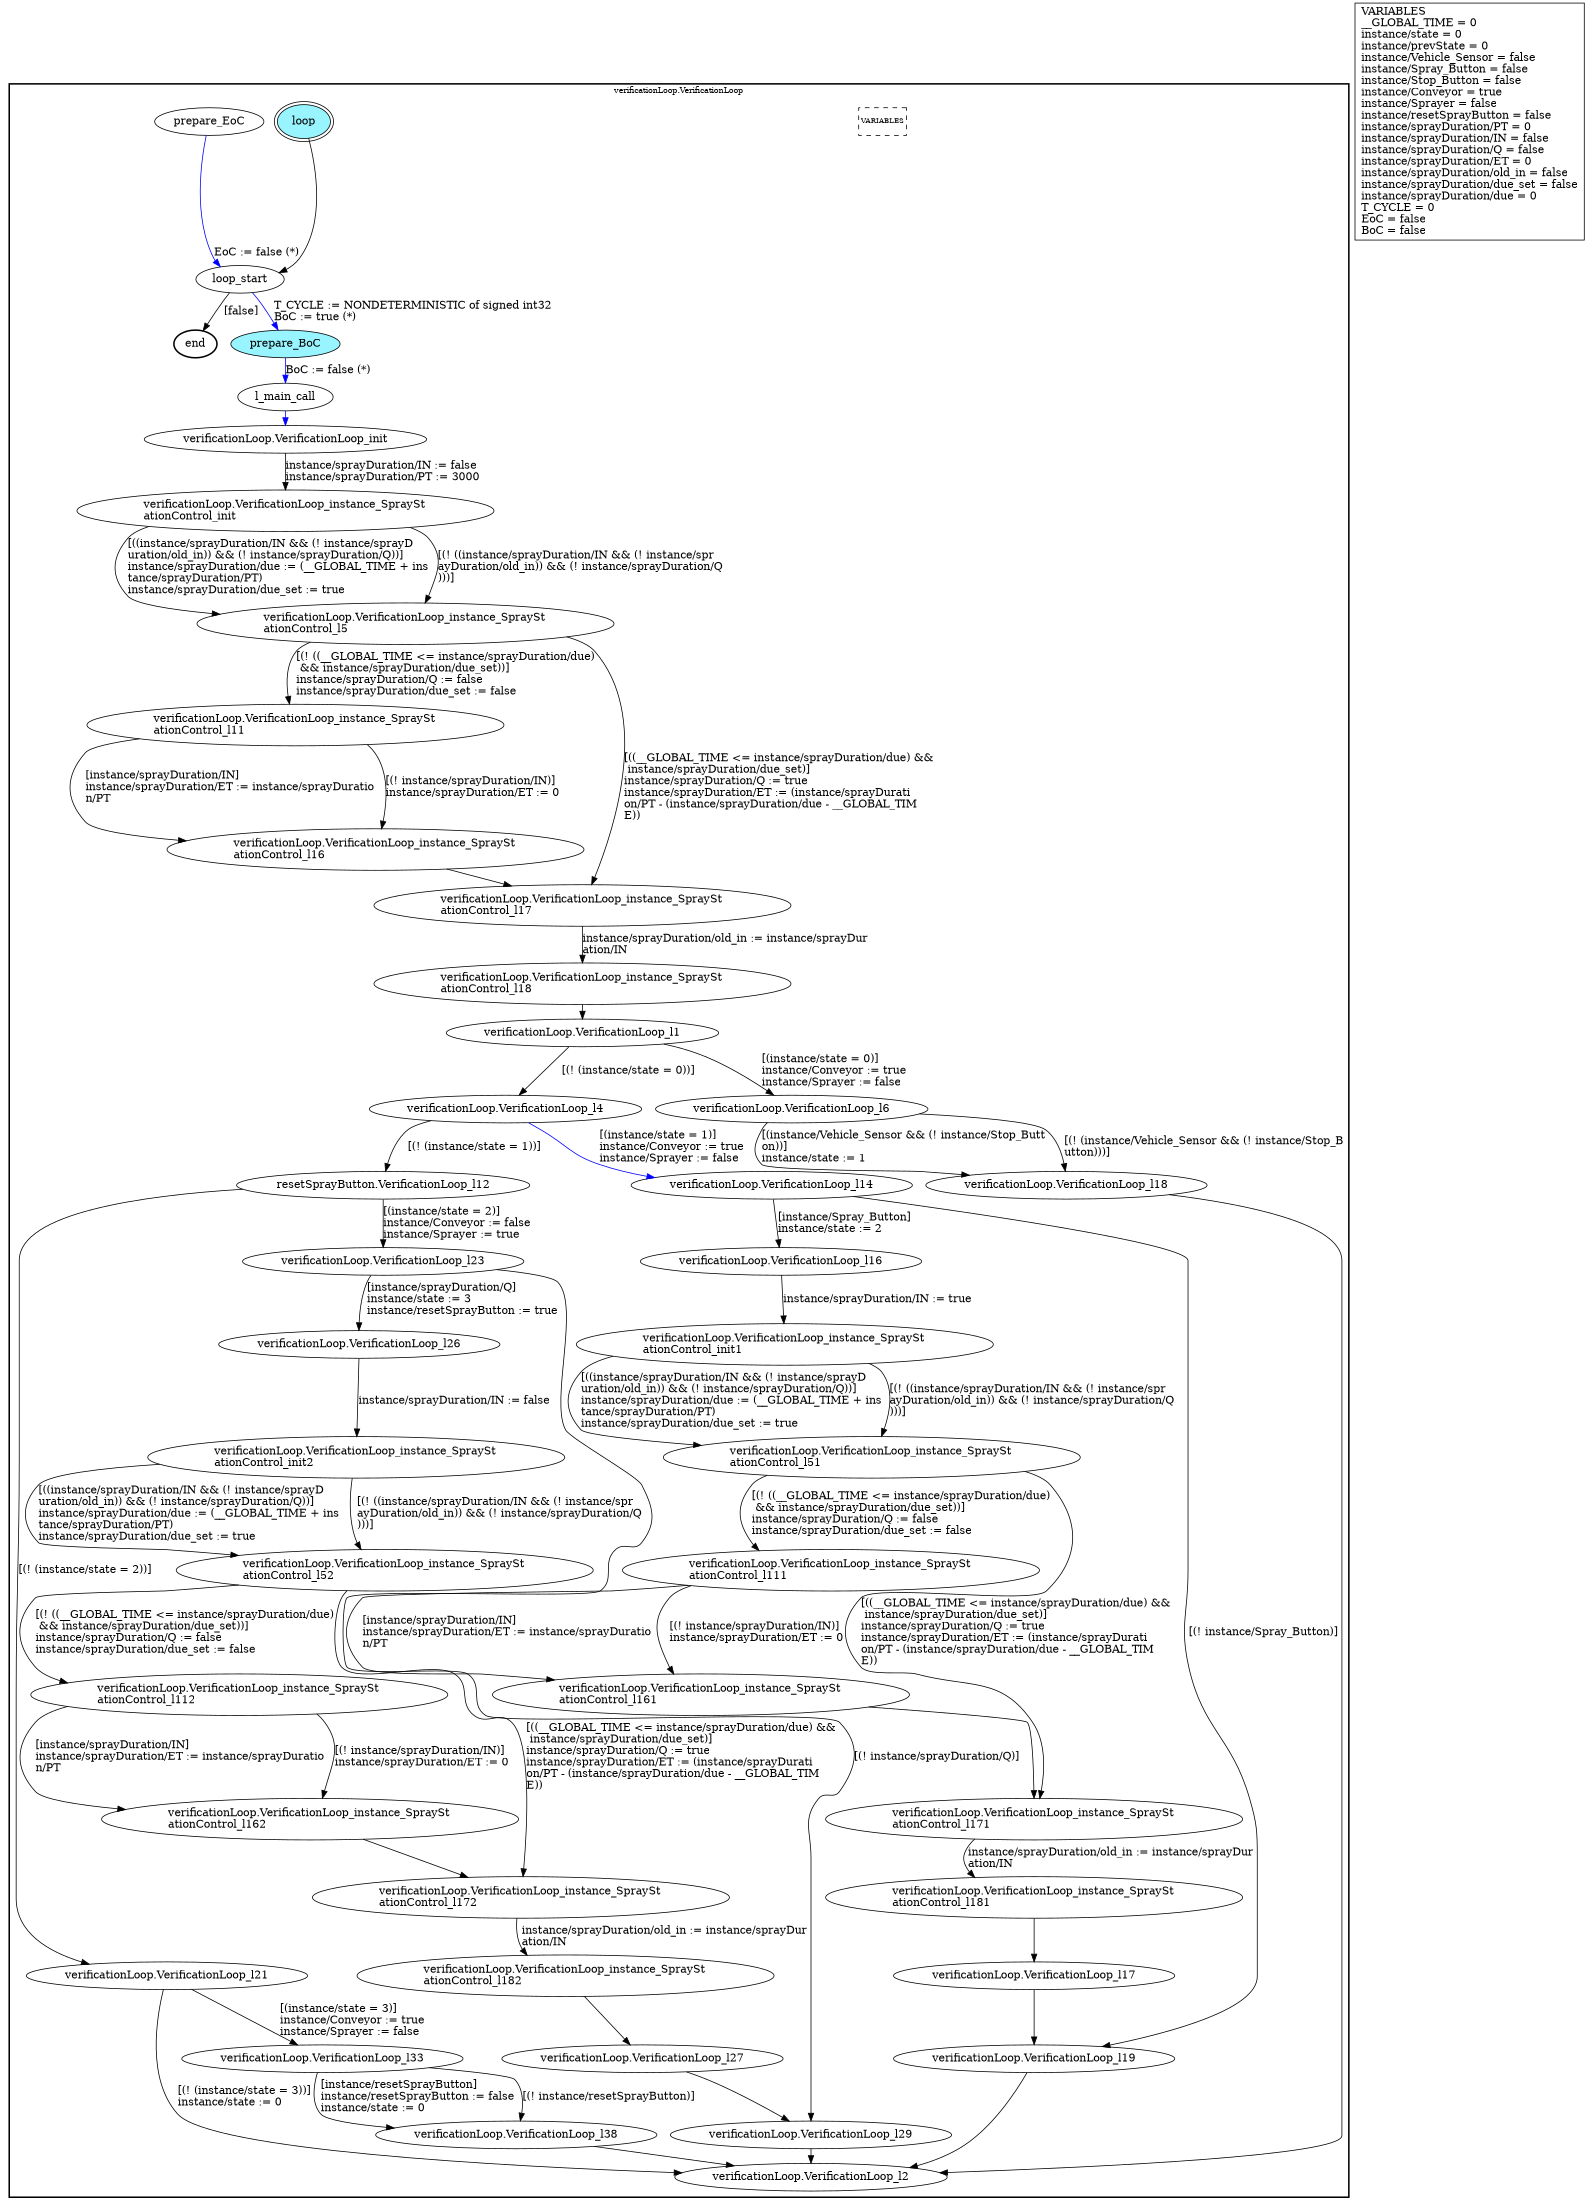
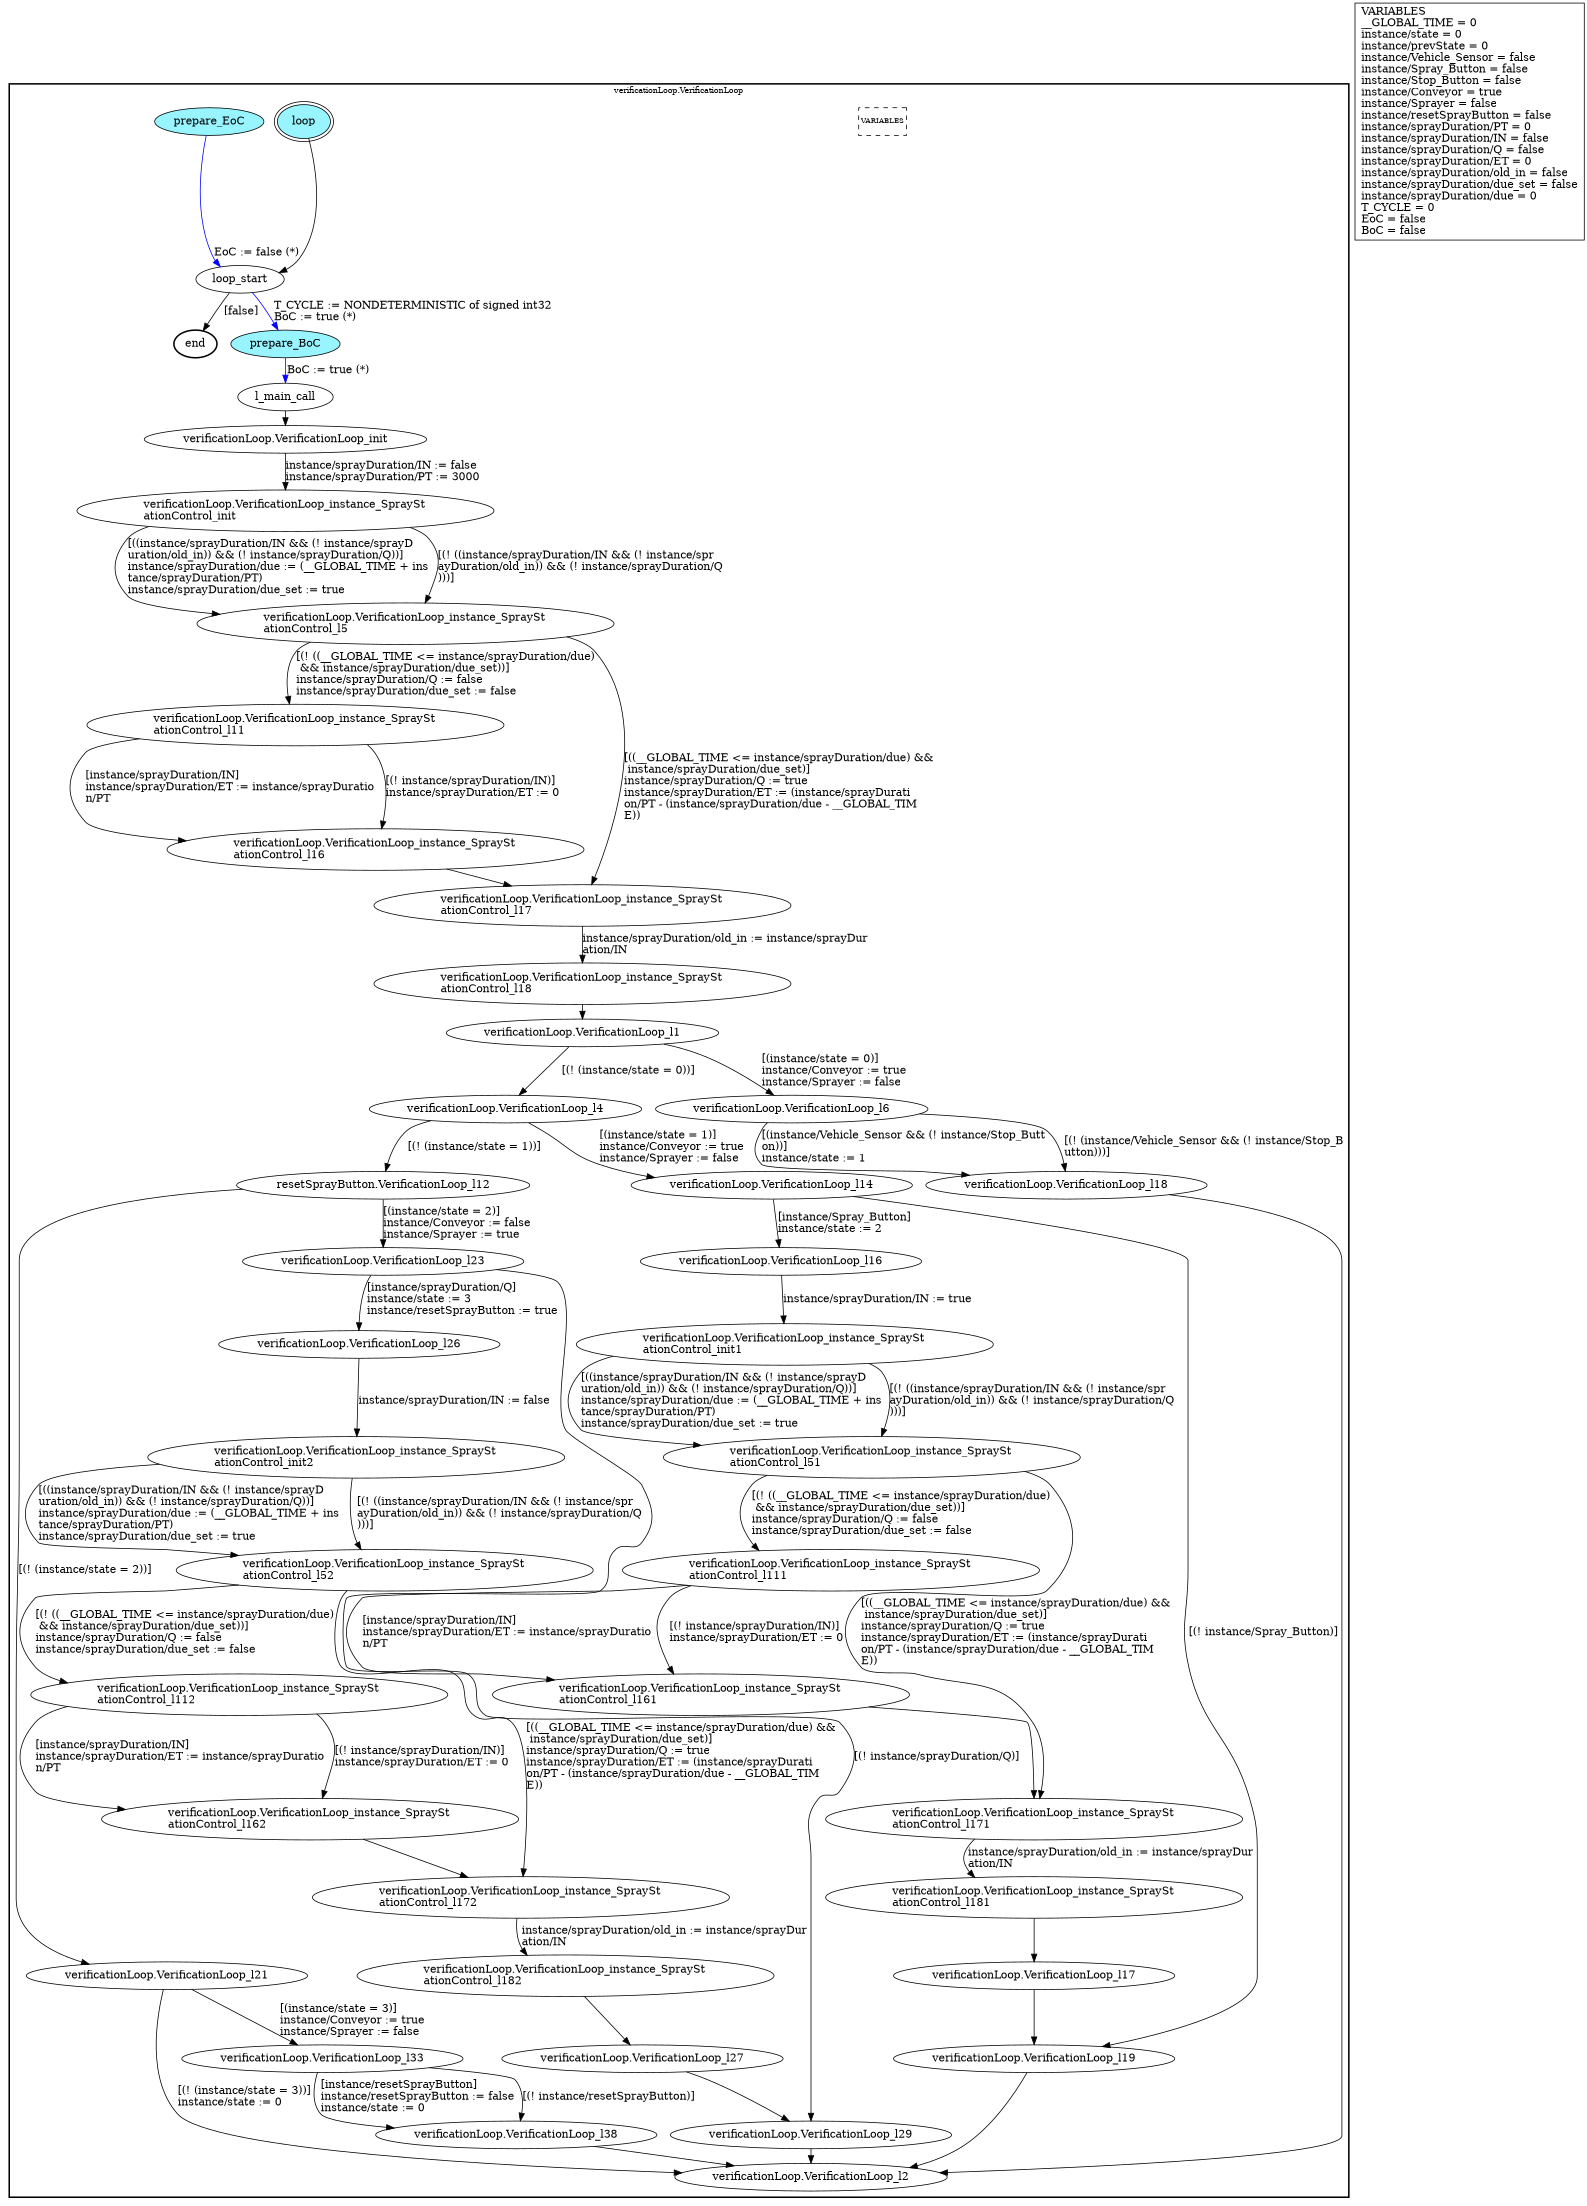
node "prepare_EoC": fillcolor white -> cadetblue1
edge "prepare_BoC" -> "l_main_call": label "BoC := false (*)" -> "BoC := true (*)"
edge "l_main_call" -> "verificationLoop.VerificationLoop_init": color blue -> black
edge "verificationLoop.VerificationLoop_l4" -> "verificationLoop.VerificationLoop_l14": color blue -> black
